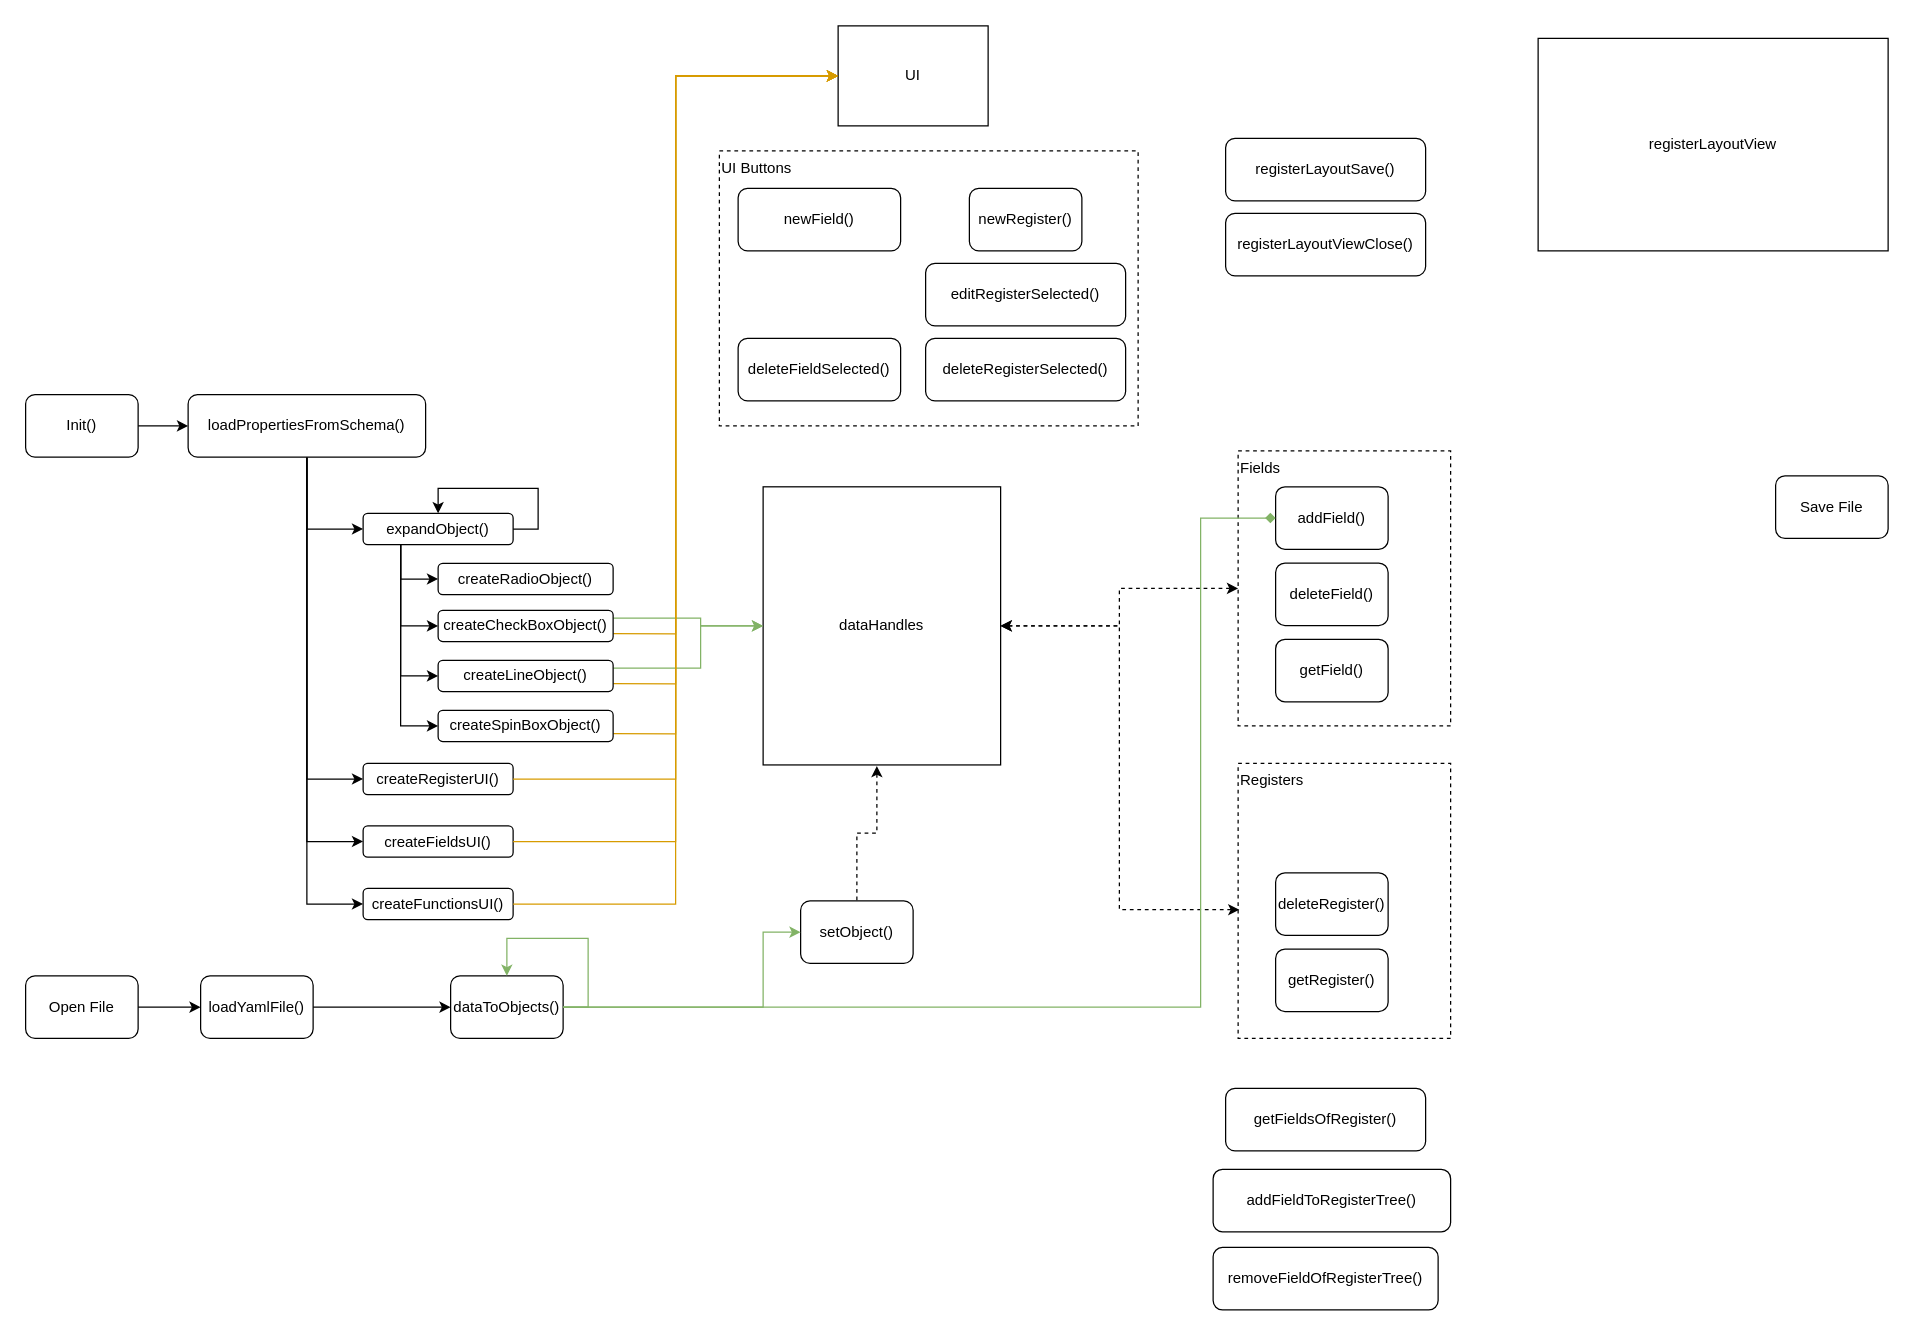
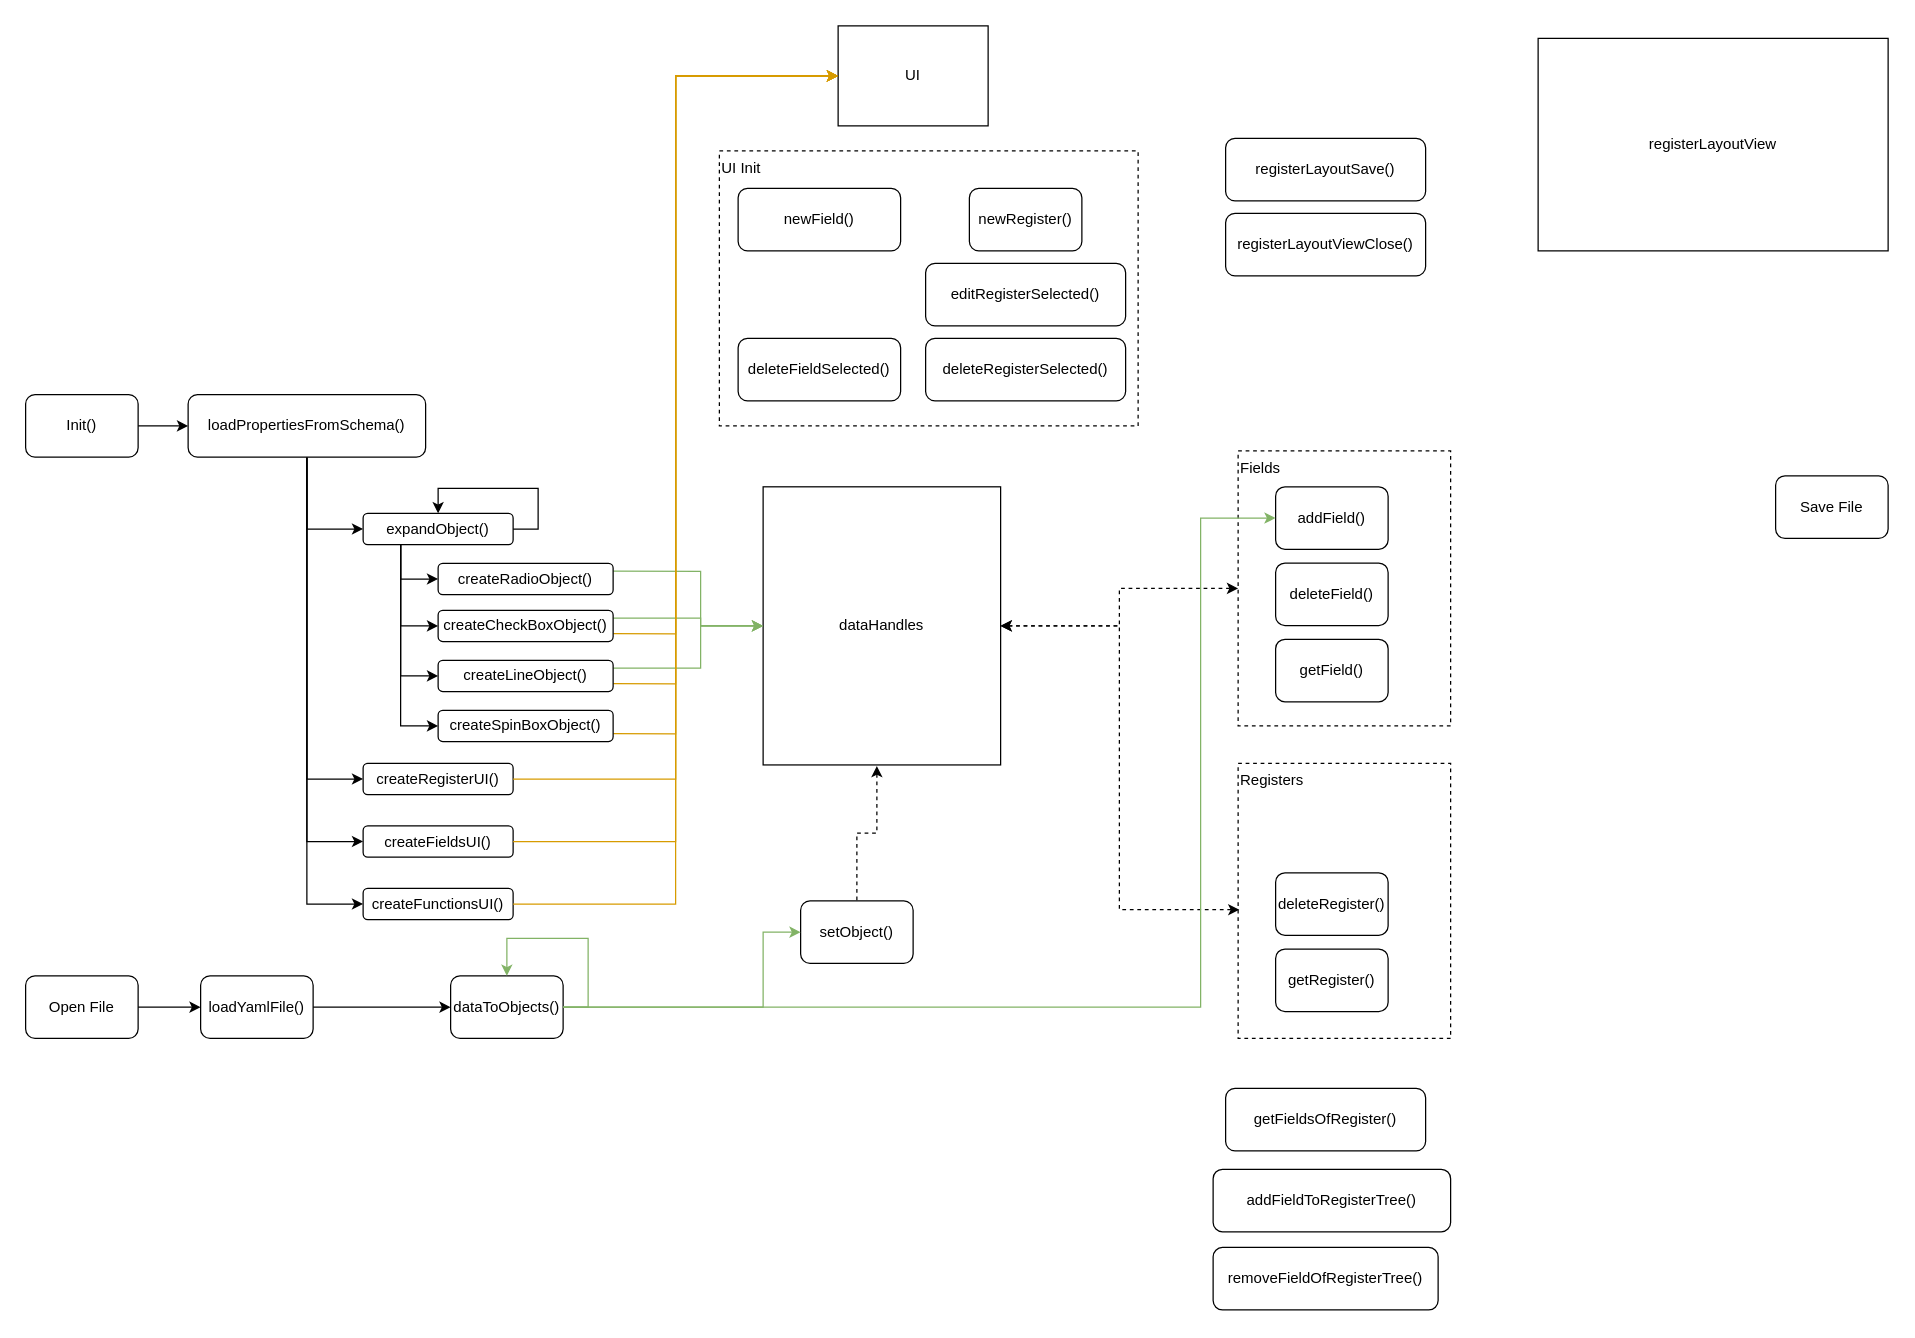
node "UI Buttons": label "UI Buttons" -> "UI Init"
edge "dataToObjects()" -> "addField()": arrowhead diamond -> classic
edge "createRadioObject()" -> "dataHandles": added
